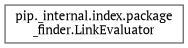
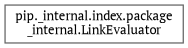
node "pip._internal.index.package _finder.LinkEvaluator": label "pip._internal.index.package _finder.LinkEvaluator" -> "pip._internal.index.package _internal.LinkEvaluator"
